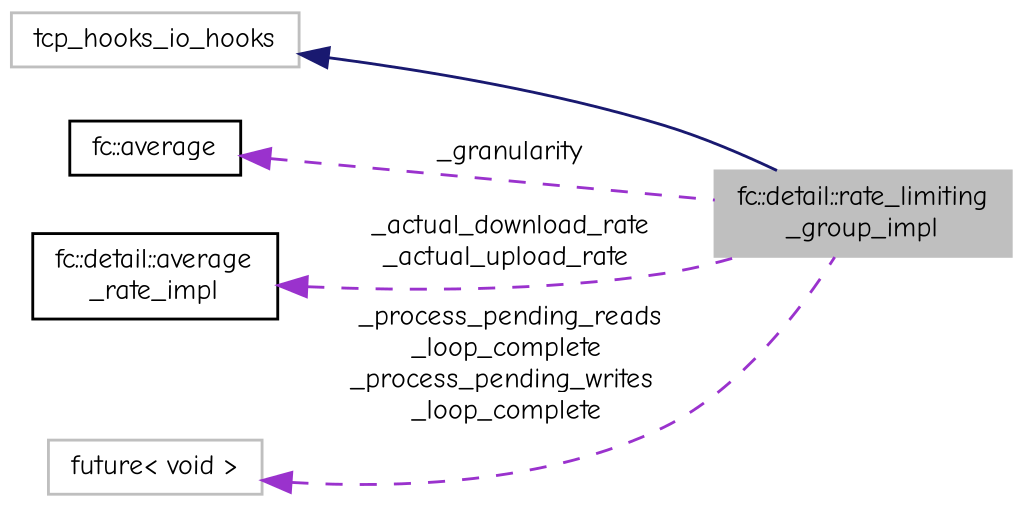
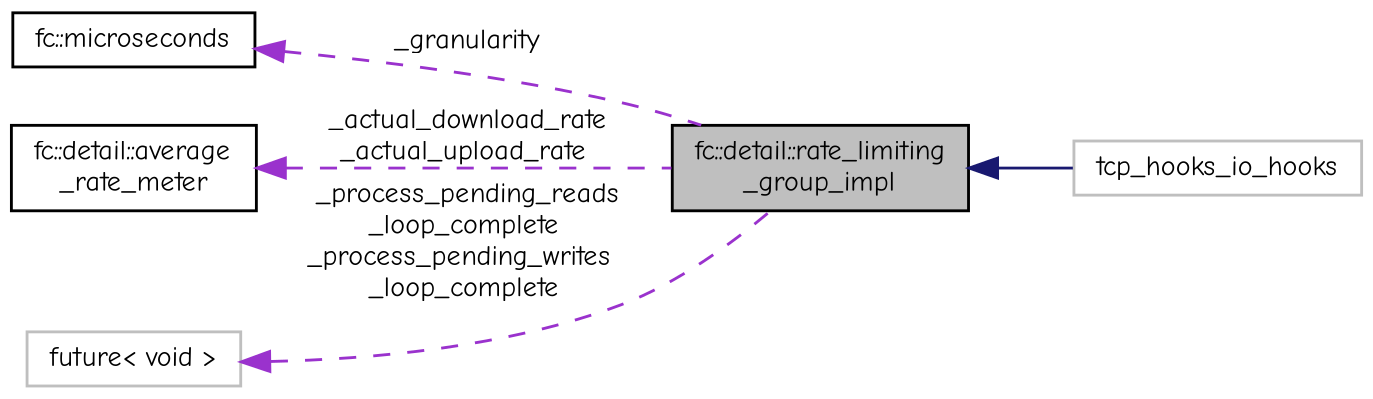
edge "fc::detail::rate_limiting _group_impl" -> "tcp_hooks_io_hooks": reversed
node "fc::average": label "fc::average" -> "fc::microseconds"
node "fc::detail::rate_limiting _group_impl": color grey75 -> black
node "fc::detail::average _rate_impl": label "fc::detail::average _rate_impl" -> "fc::detail::average _rate_meter"
